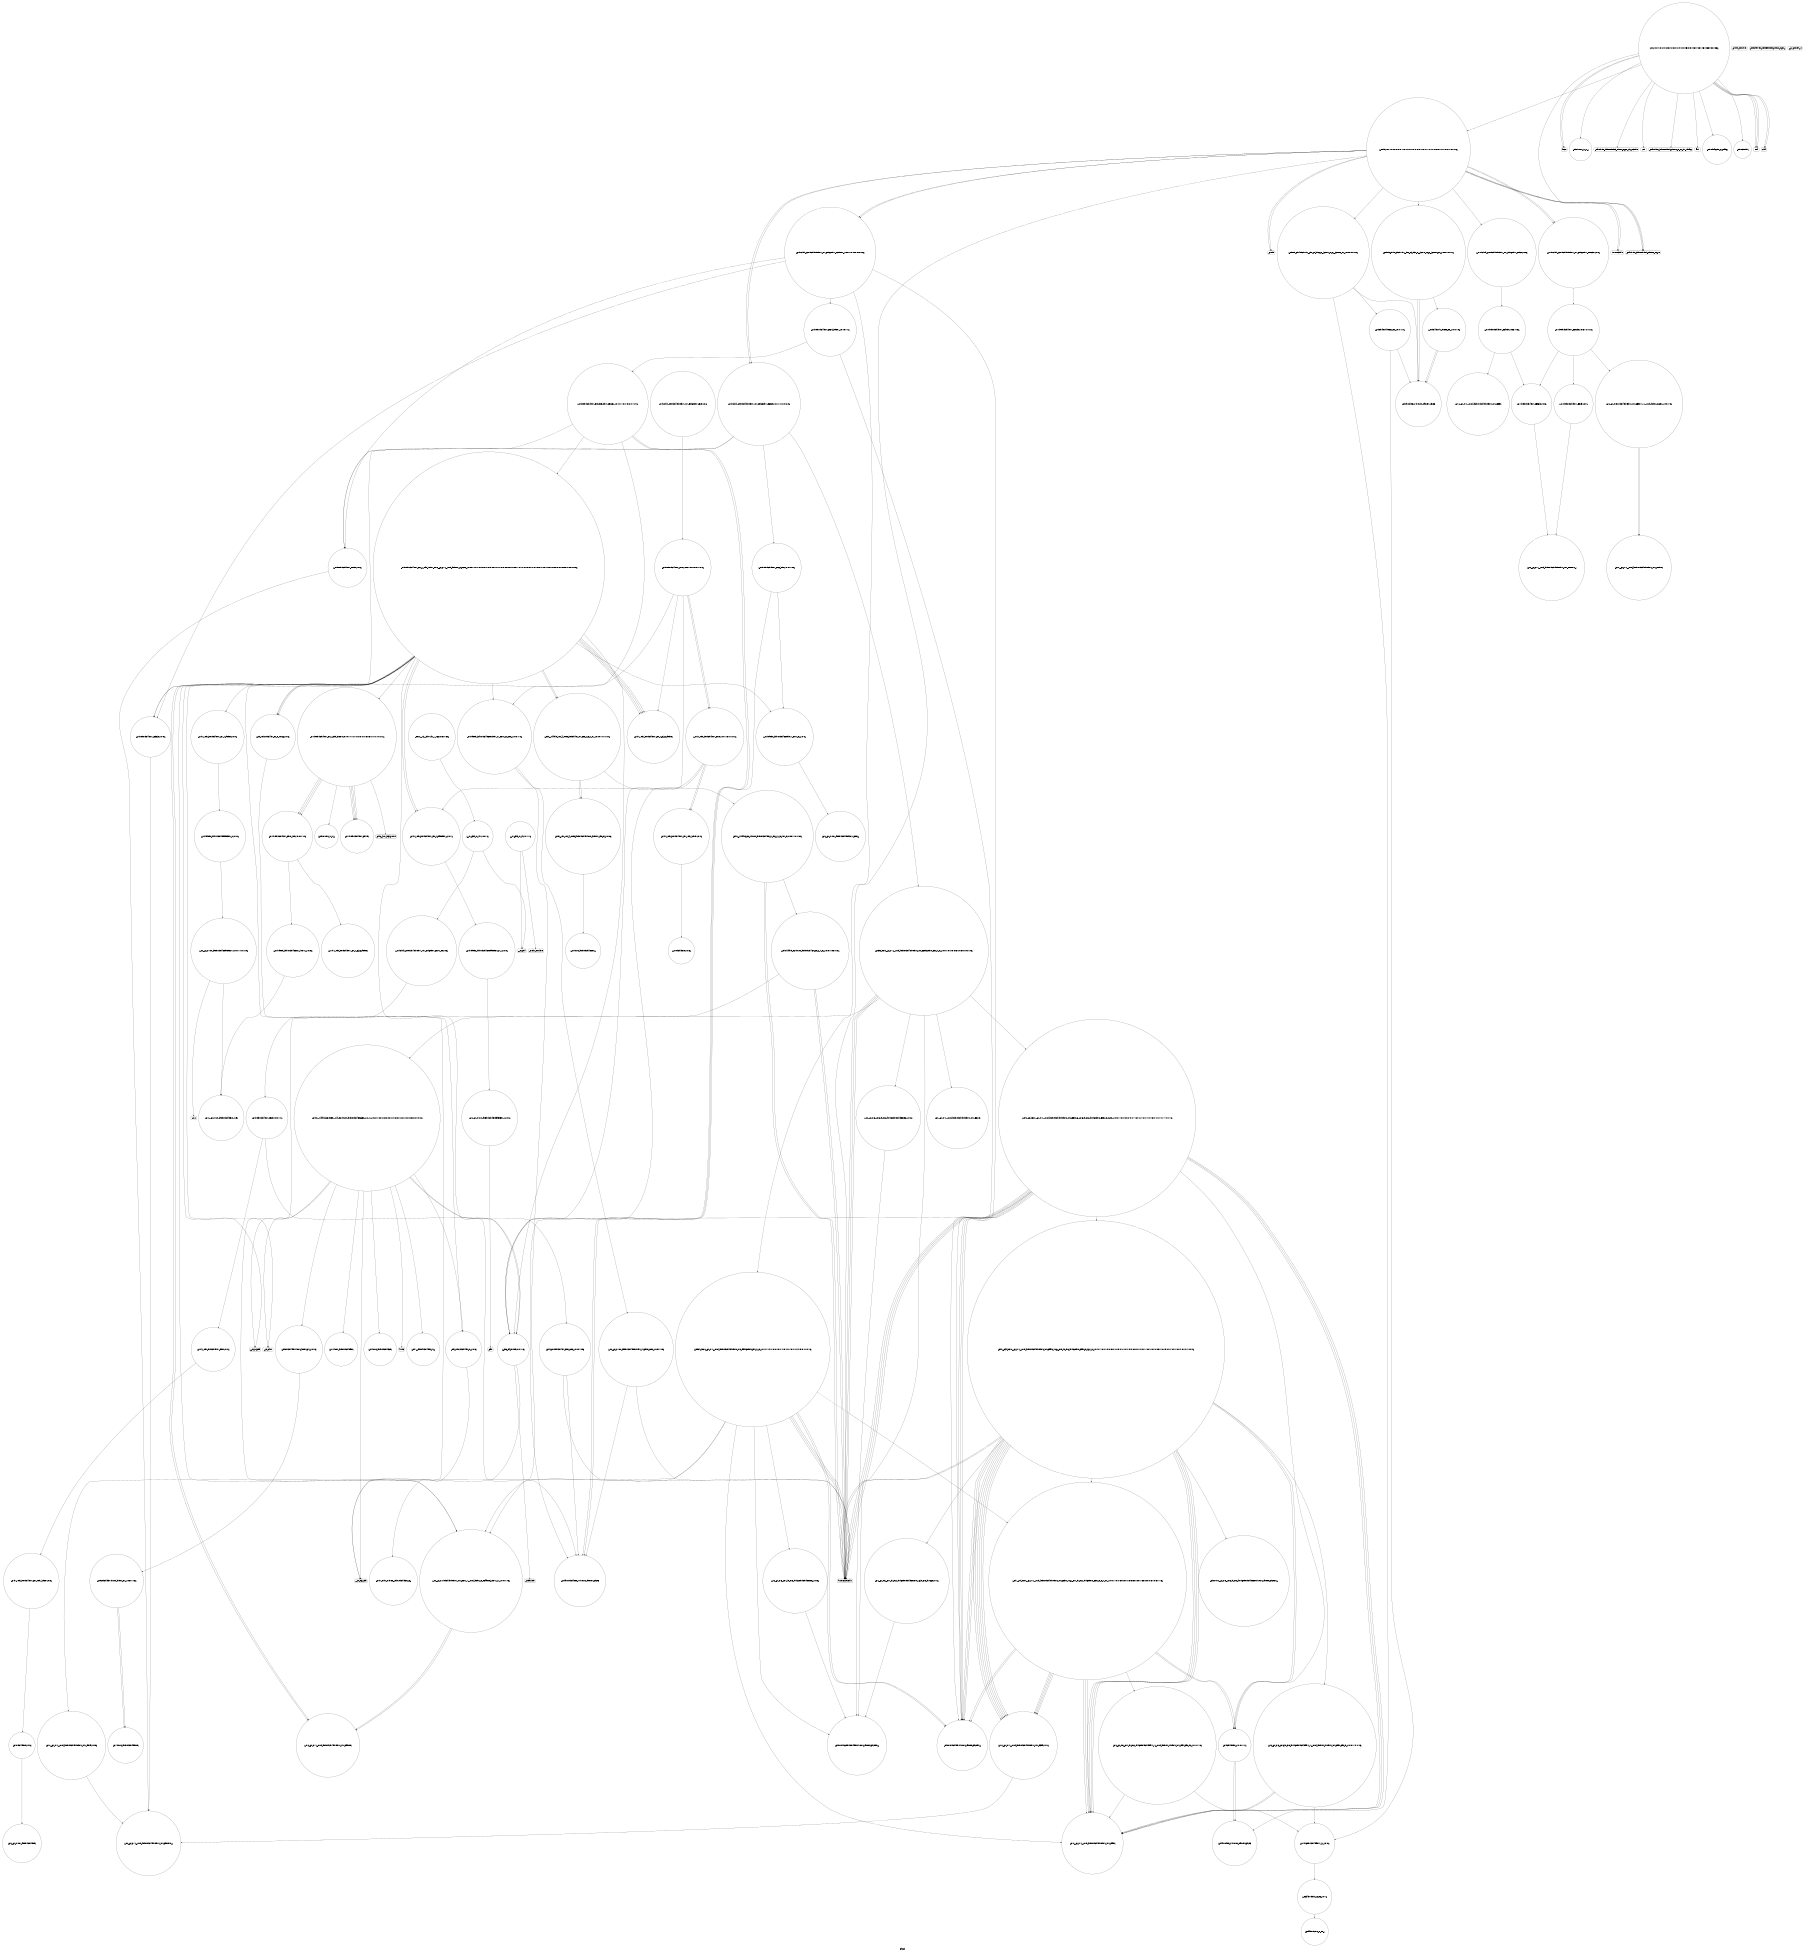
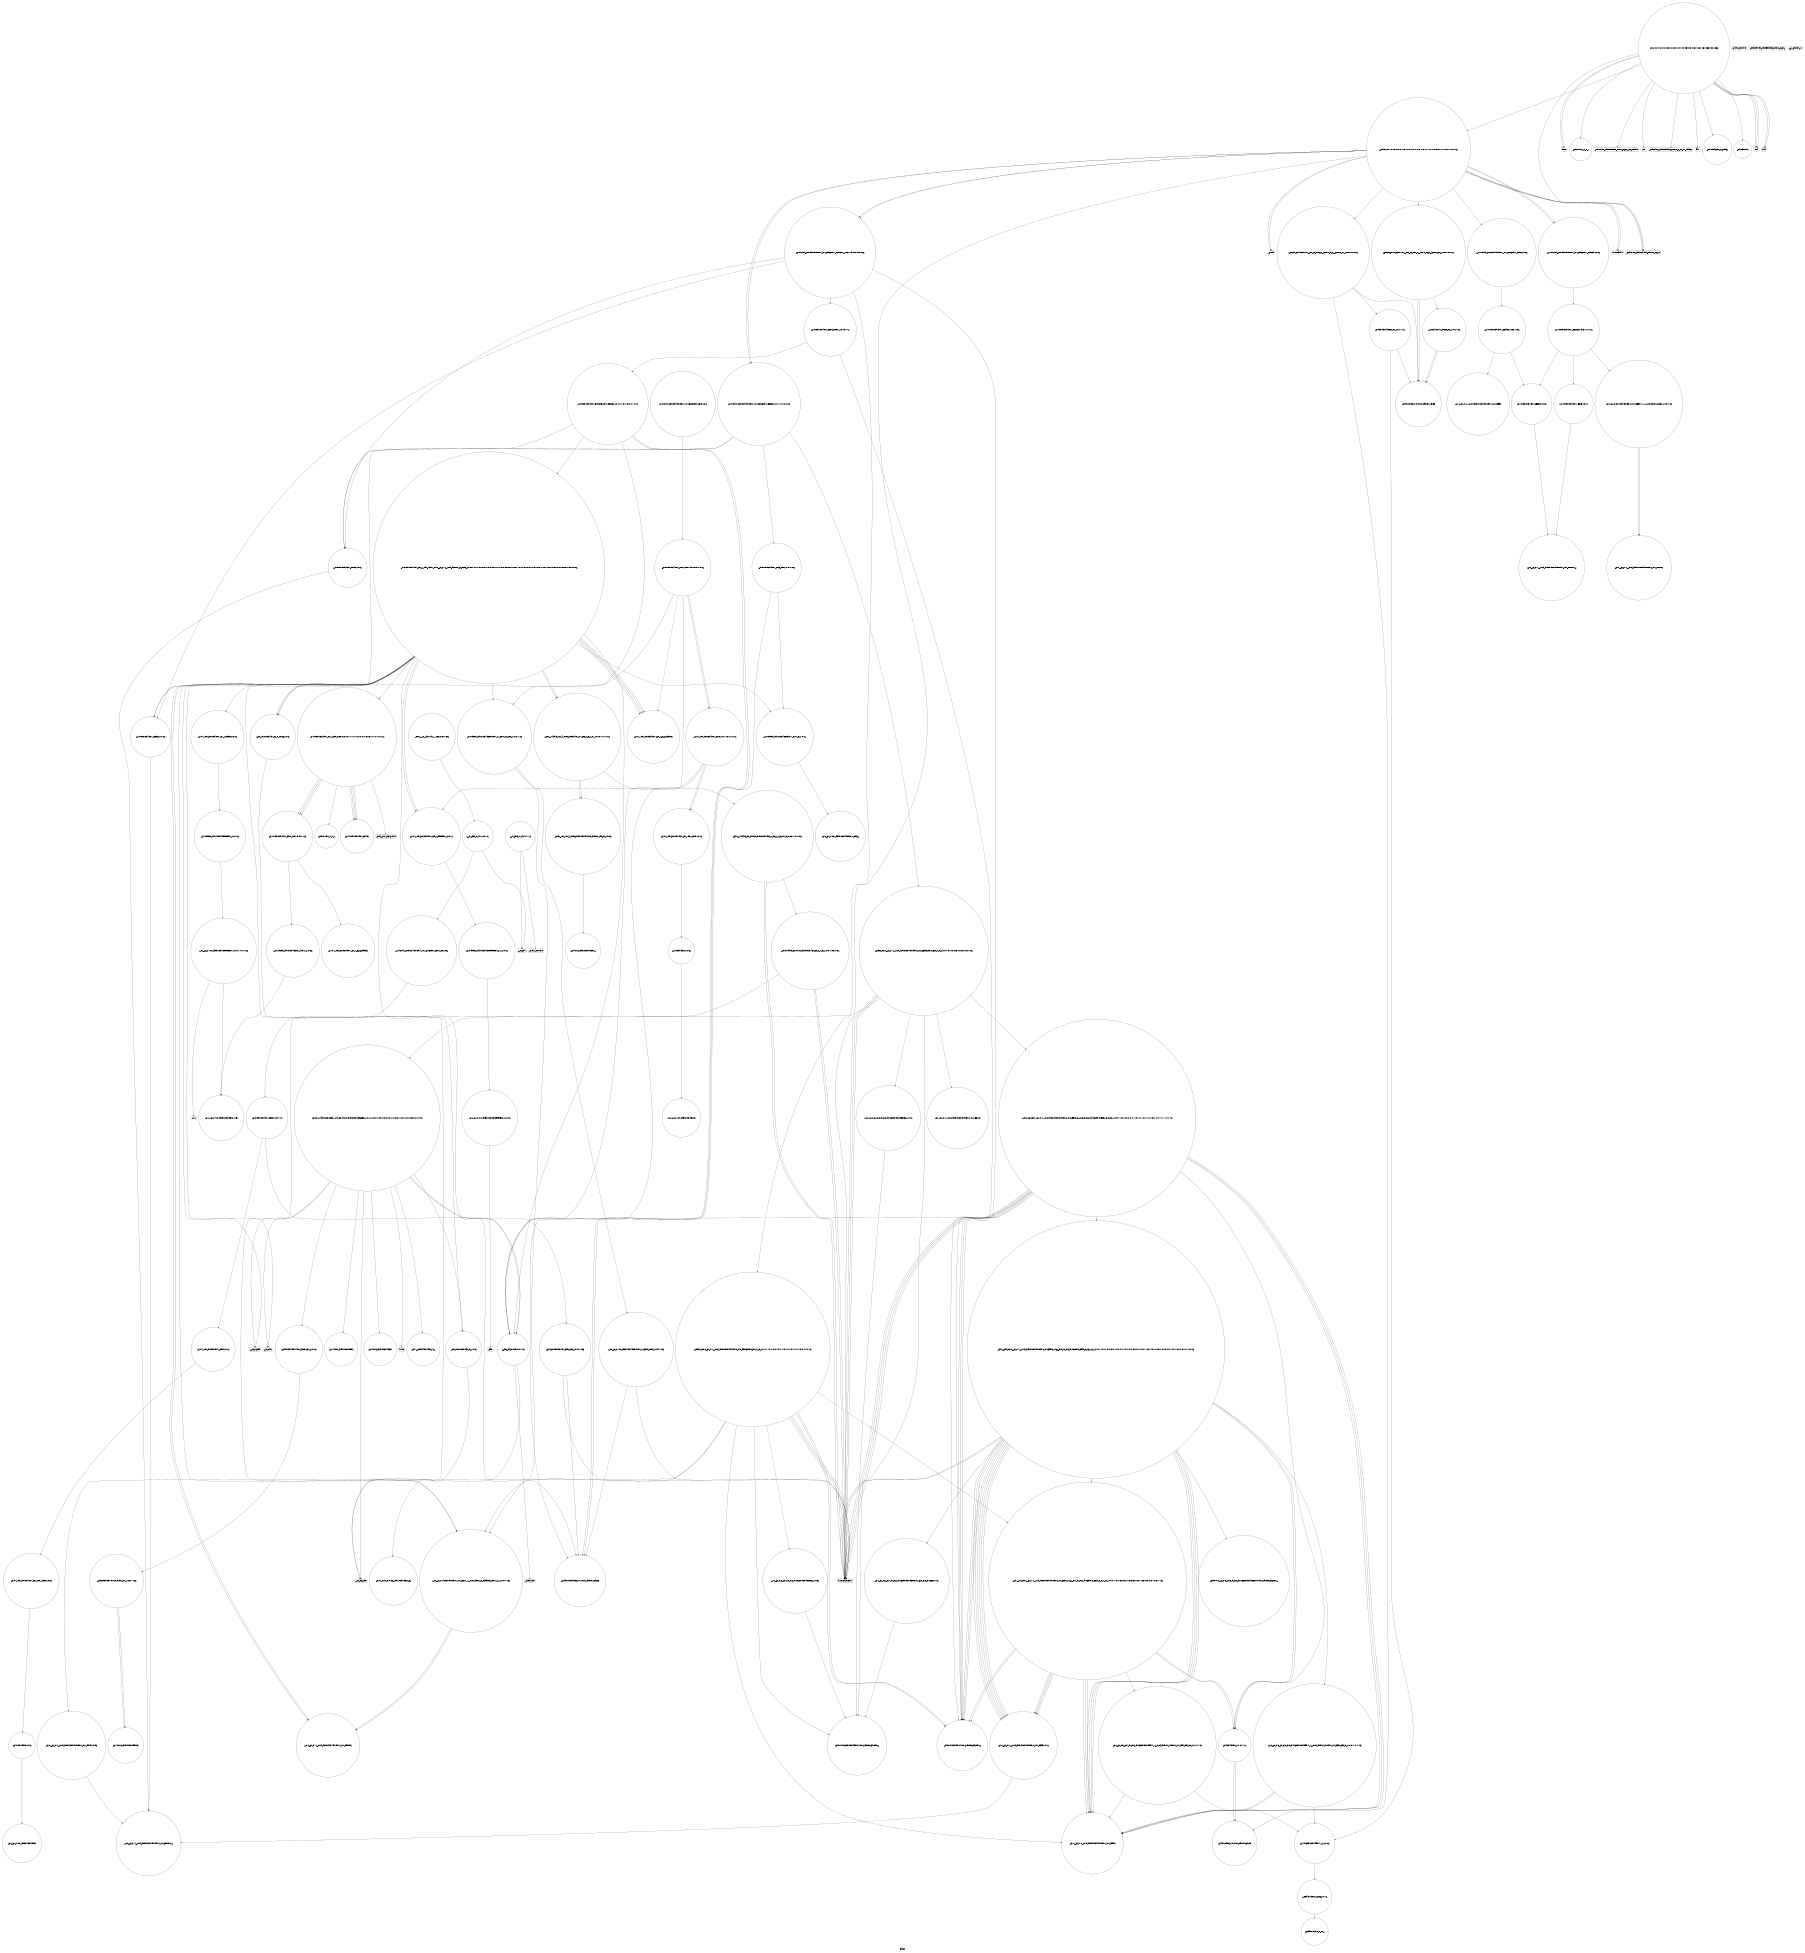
node "{_ZN9__gnu_cxx13new_allocatorISt4pairIiiEED2Ev}": added
